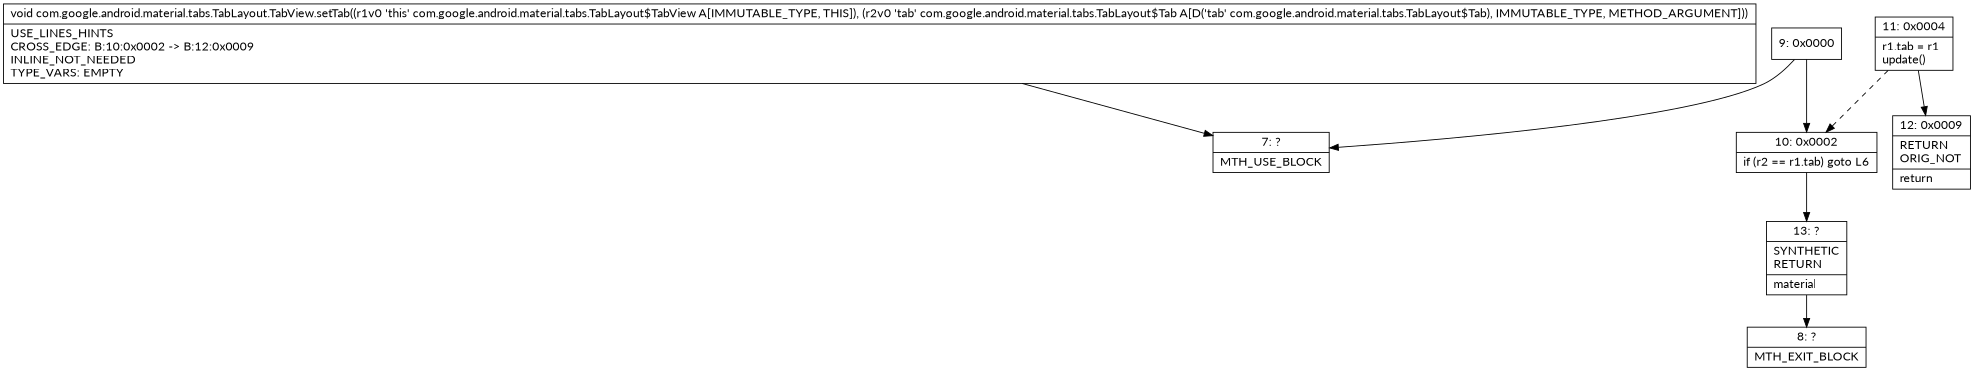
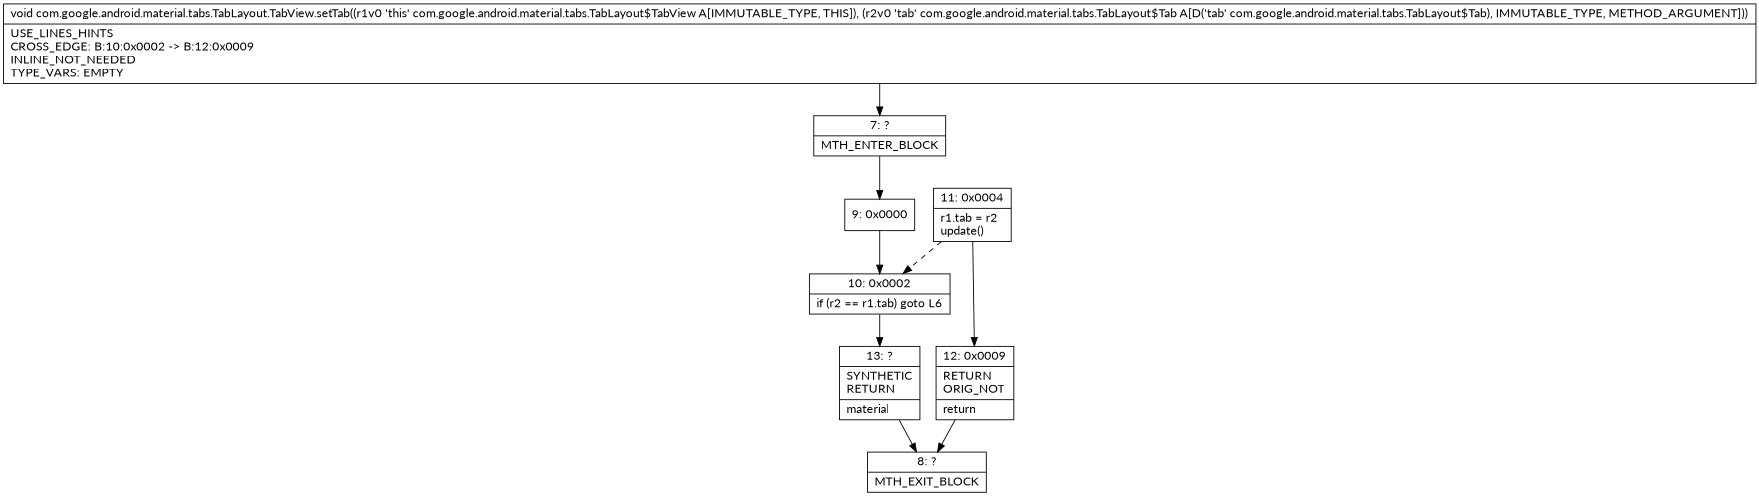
node "11: 0x0004": text "r1.tab = r1" -> "r1.tab = r2"
edge "9: 0x0000" -> "7: ?": reversed
node "7: ?": text "MTH_USE_BLOCK" -> "MTH_ENTER_BLOCK"
edge "12: 0x0009" -> "8: ?": added
